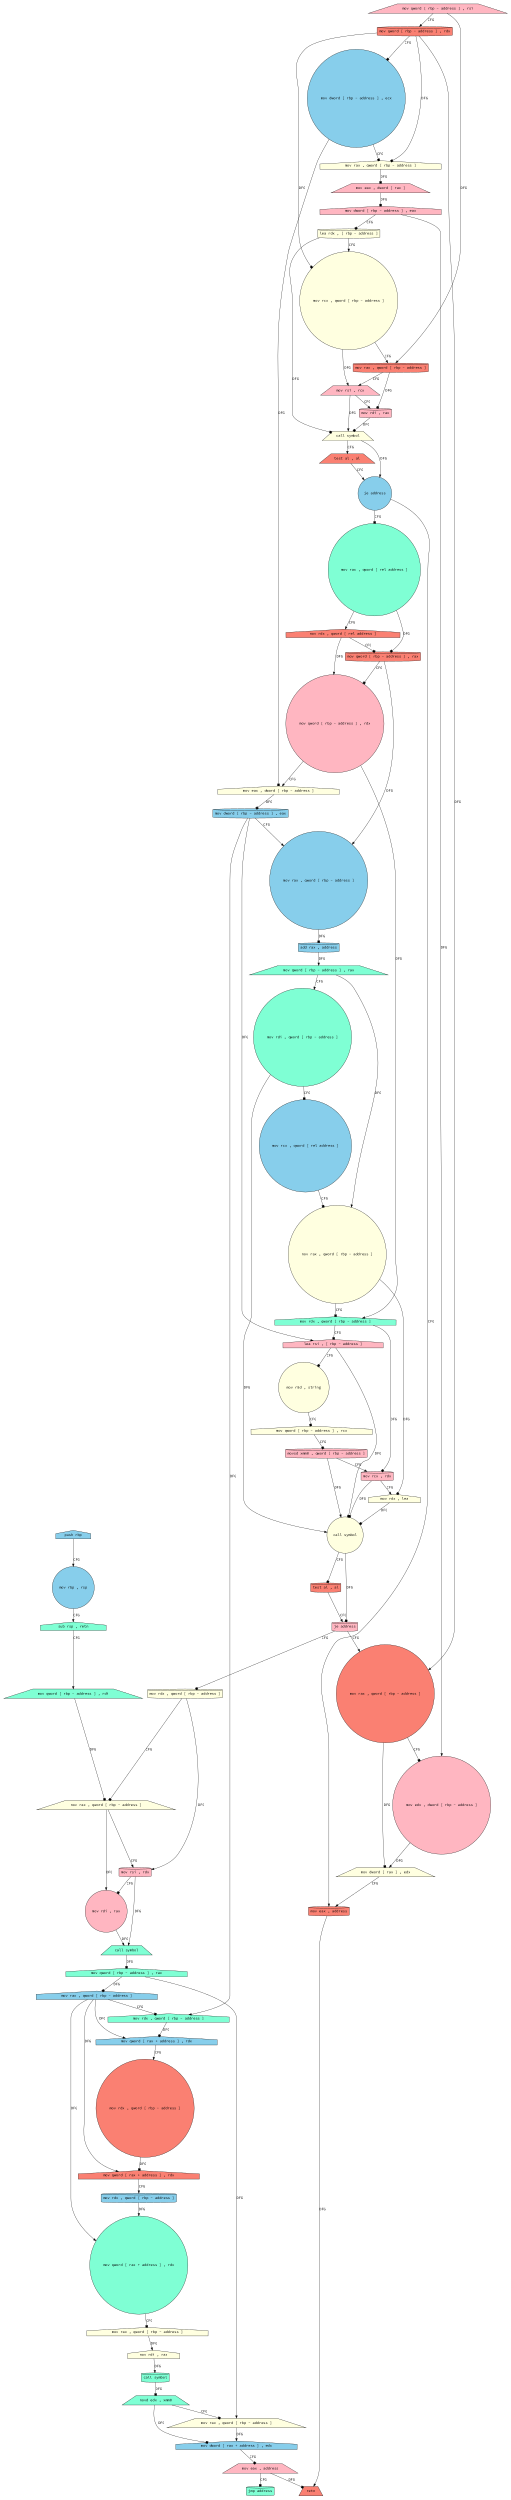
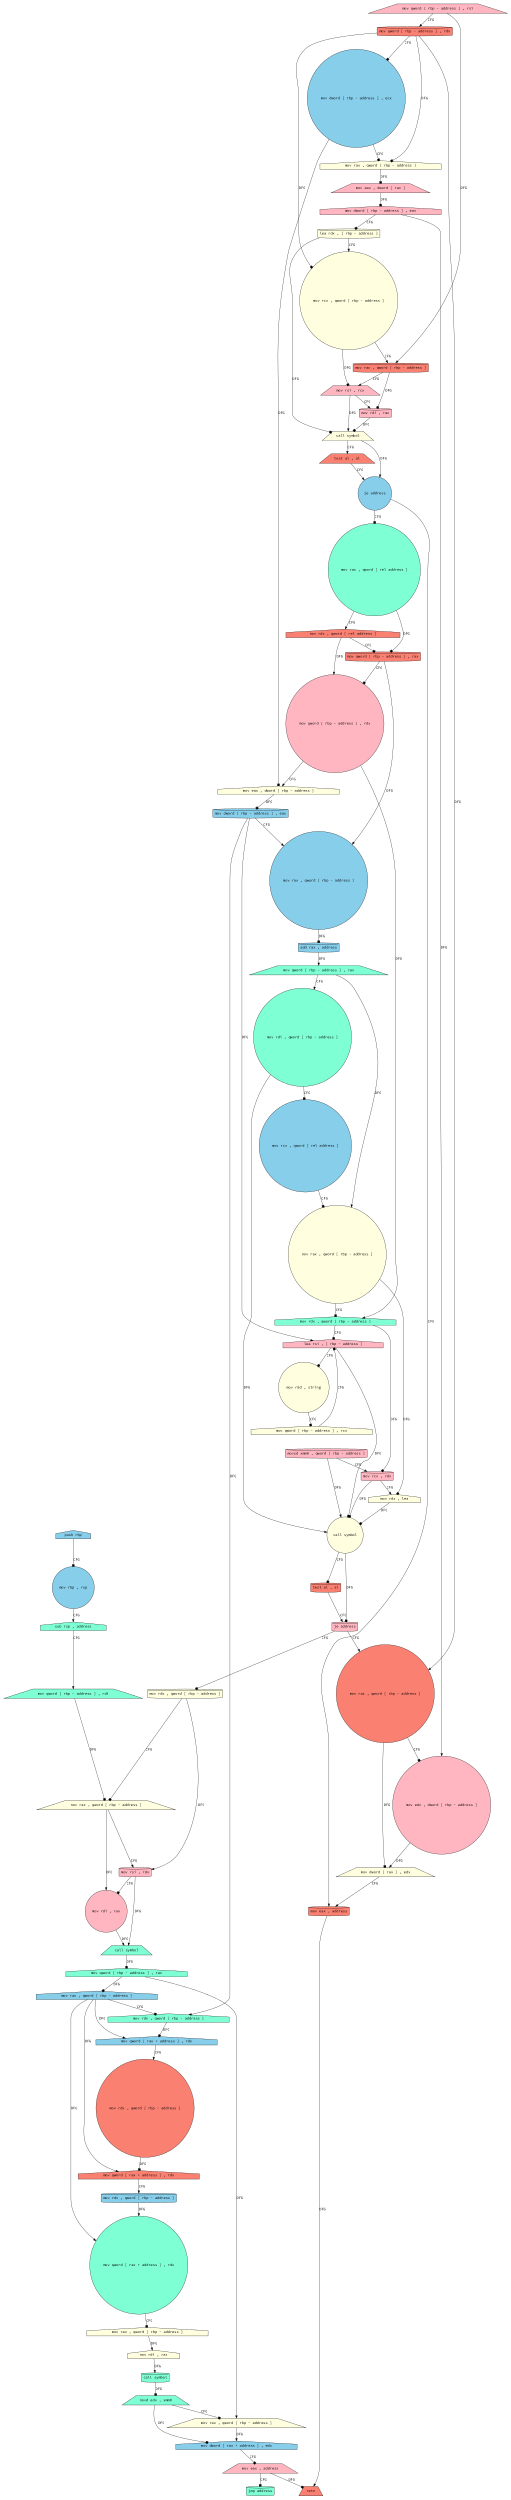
edge "mov rcx , qword [ rbp - address ]" -> "mov rsi , rcx": arrowhead normal -> box
edge "mov qword [ rbp - address ] , rcx" -> "movsd xmm0 , qword [ rbp - address ]": now "mov qword [ rbp - address ] , rcx" -> "lea rsi , [ rbp - address ]"
edge "push rbp" -> "mov rbp , rsp": arrowhead normal -> box
node "sub rsp , retn": label "sub rsp , retn" -> "sub rsp , address"
